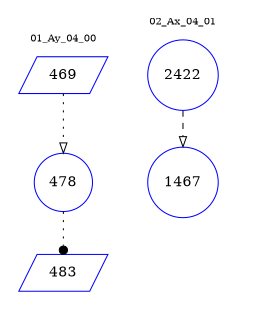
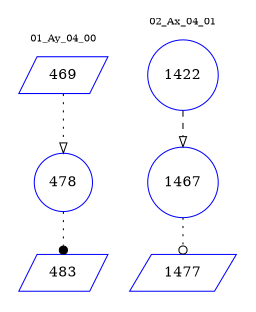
node "2422": label "2422" -> "1422"
node "1477": added
